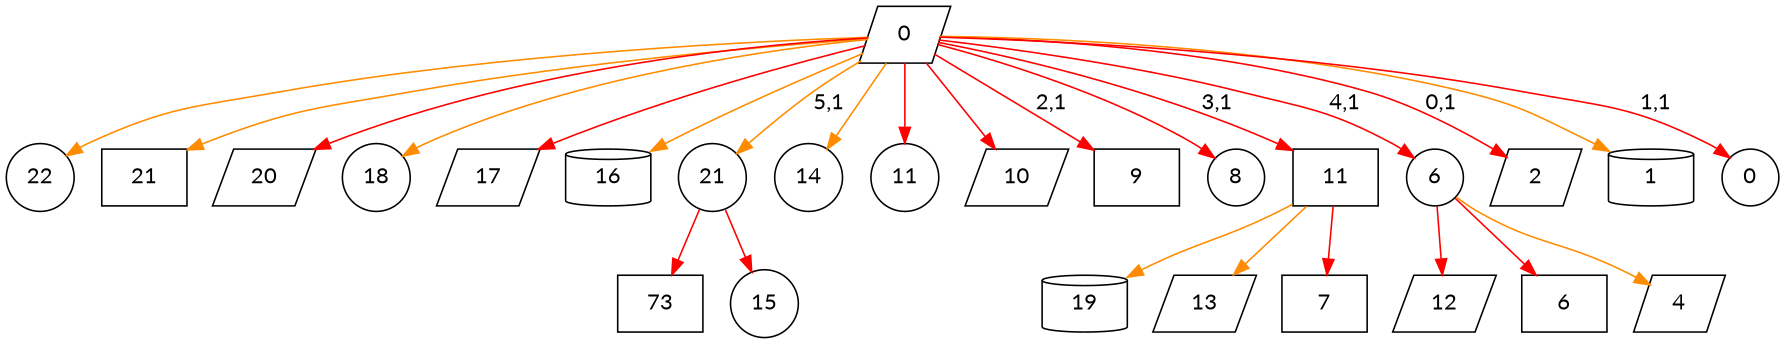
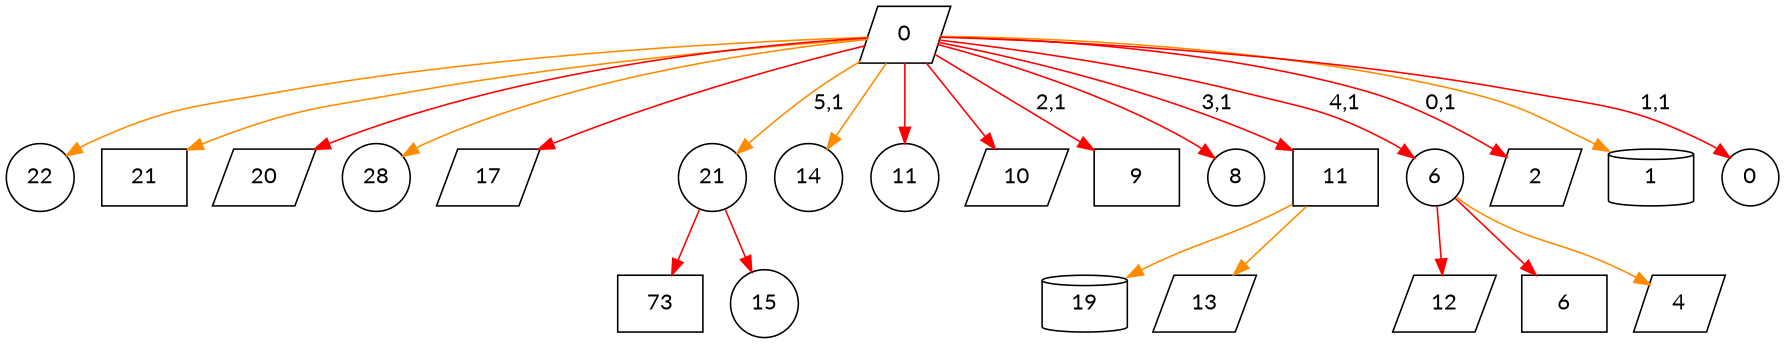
node "18": label "18" -> "28"
node "16": removed
node "7": removed
